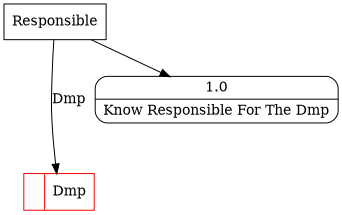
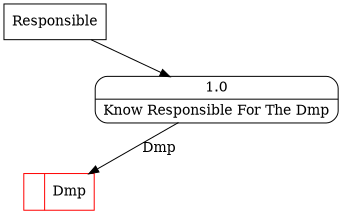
edge "Responsible" -> "Dmp": now "1.0" -> "Dmp"
